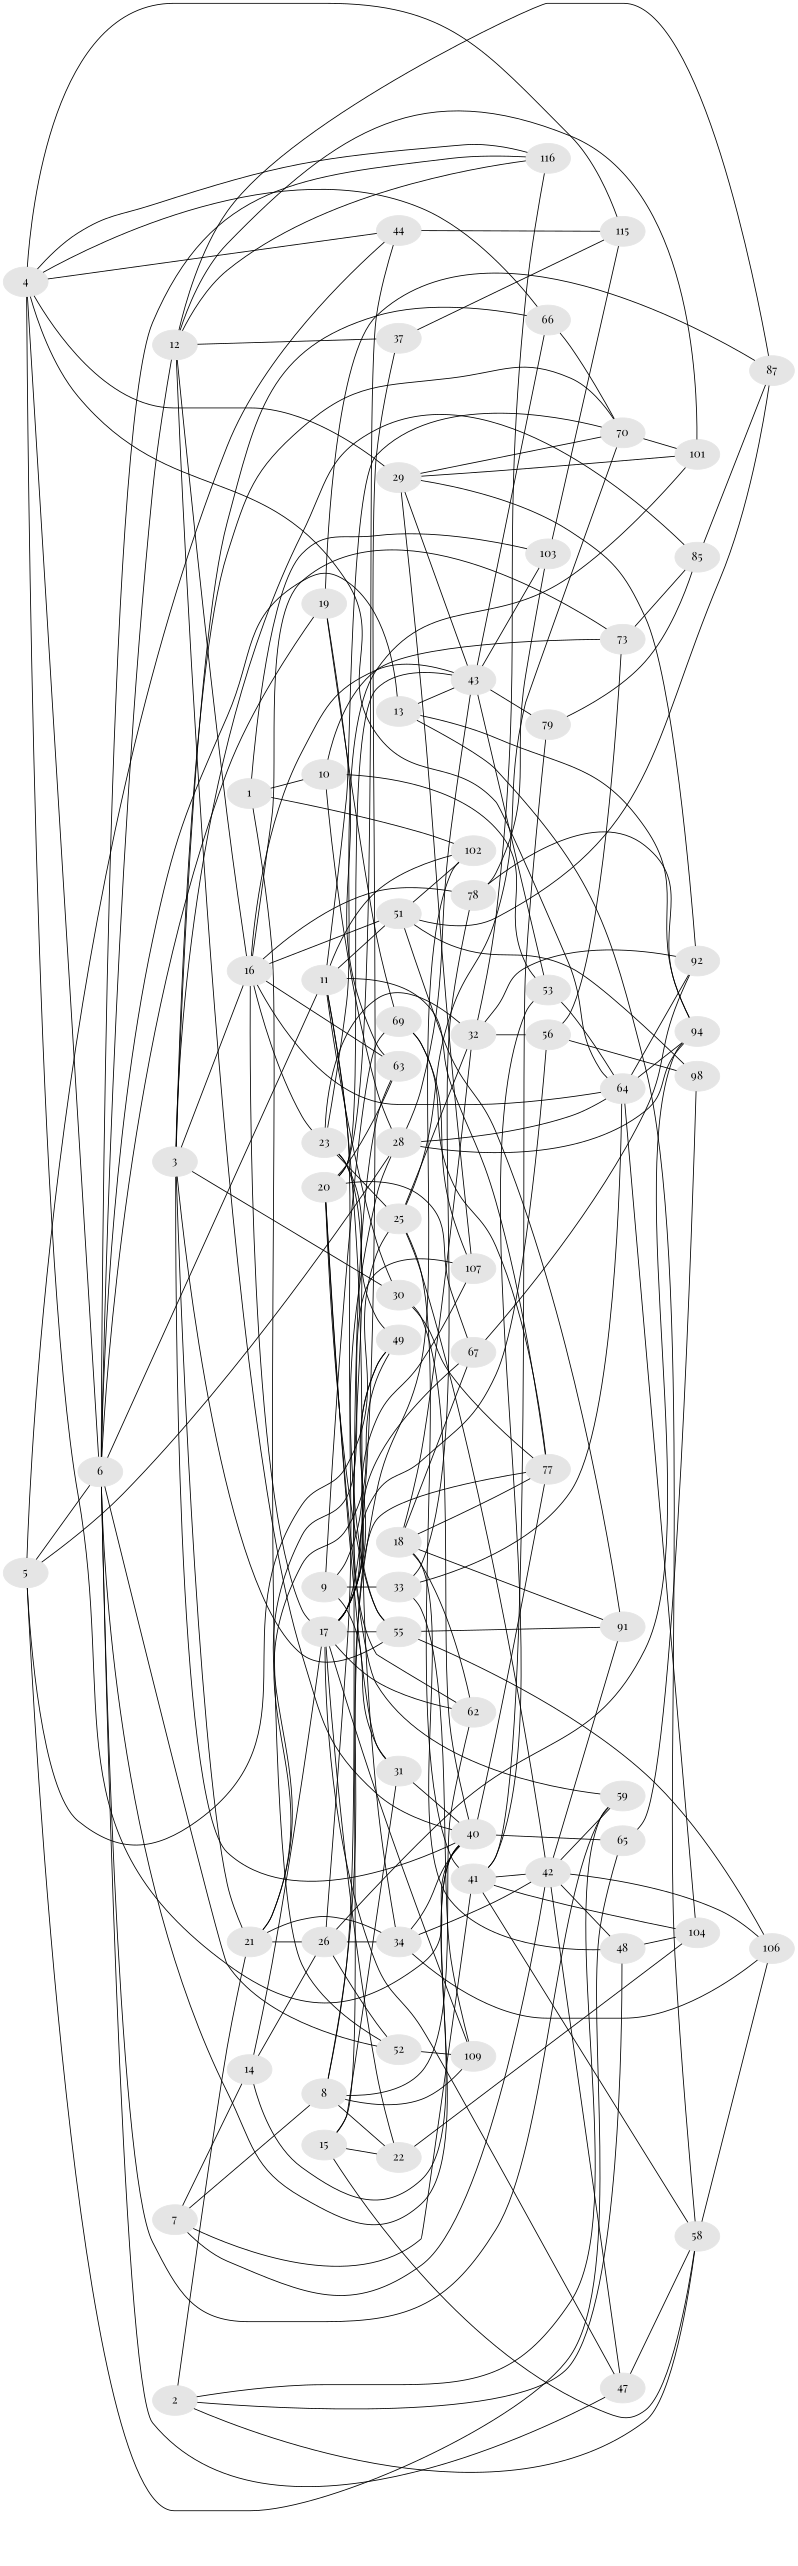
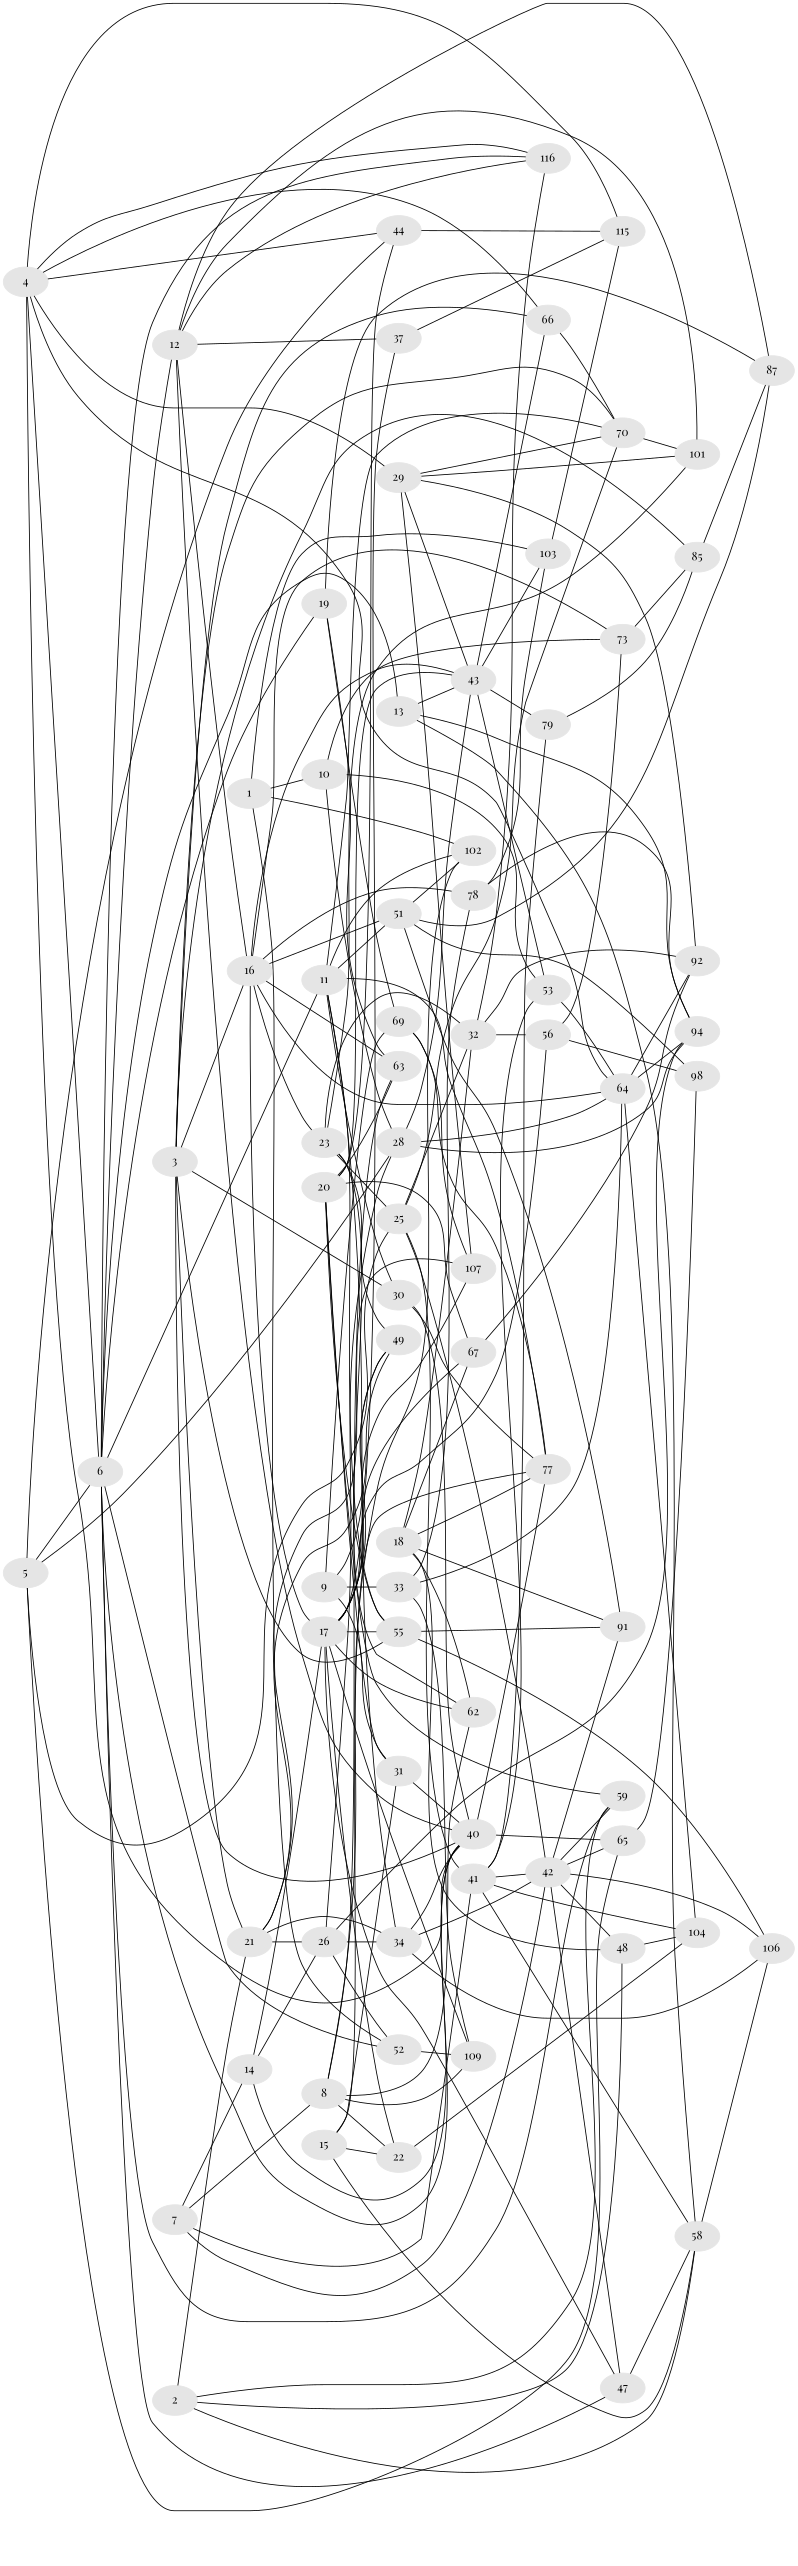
edge "65" -- "42": added
